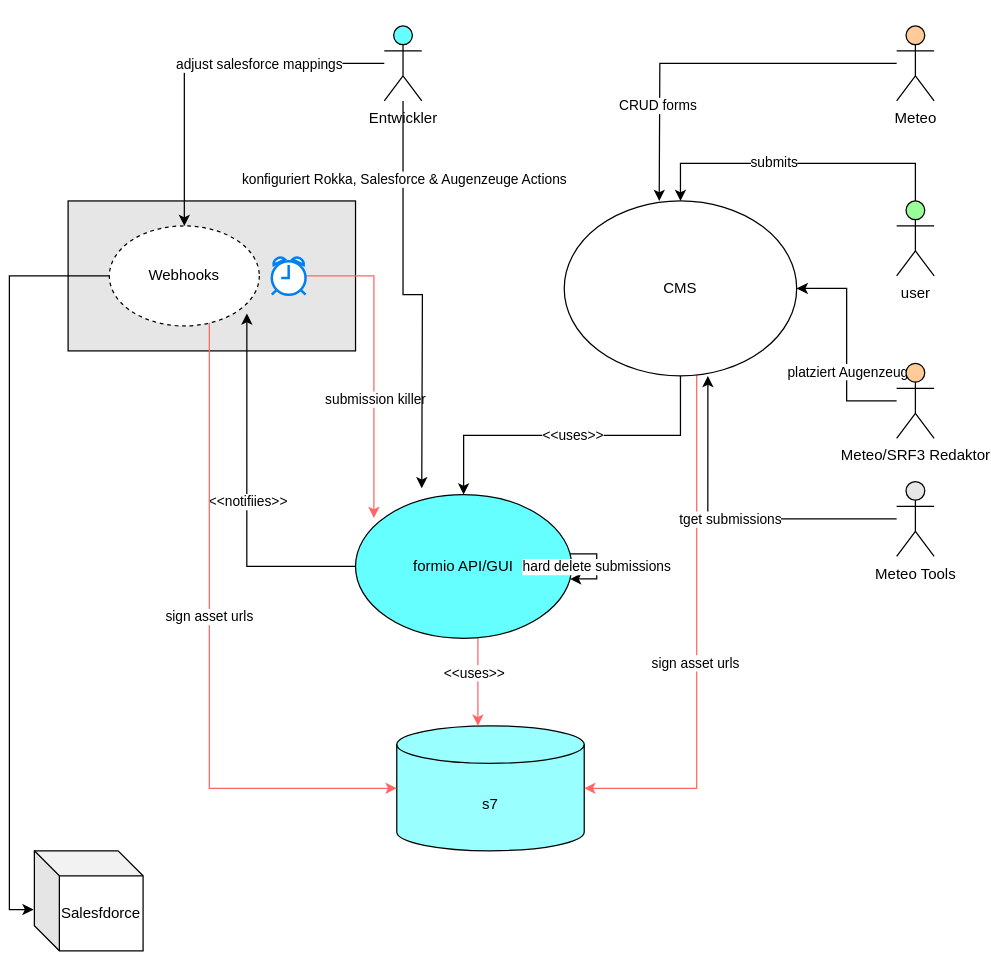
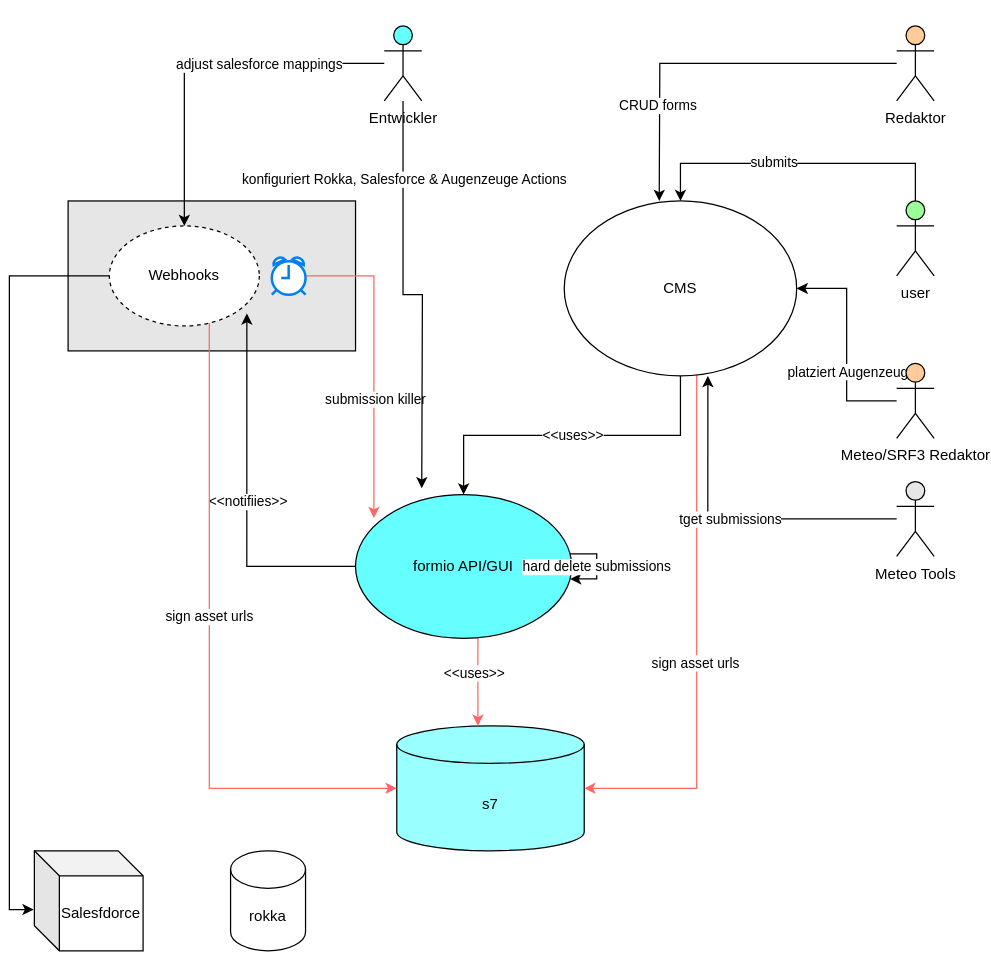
node "Meteo": label "Meteo" -> "Redaktor"
node "rokka": added
